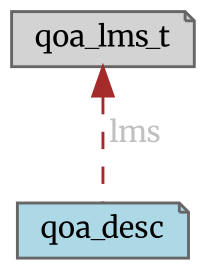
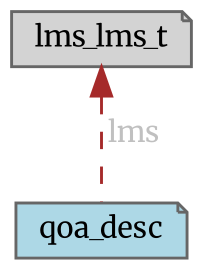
node "qoa_lms_t": label "qoa_lms_t" -> "lms_lms_t"
